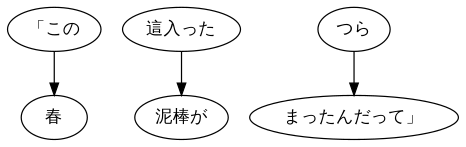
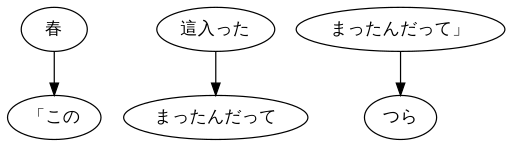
edge "「この" -> "春": reversed
edge "つら" -> "まったんだって」": reversed
node "泥棒が": label "泥棒が" -> "まったんだって"
